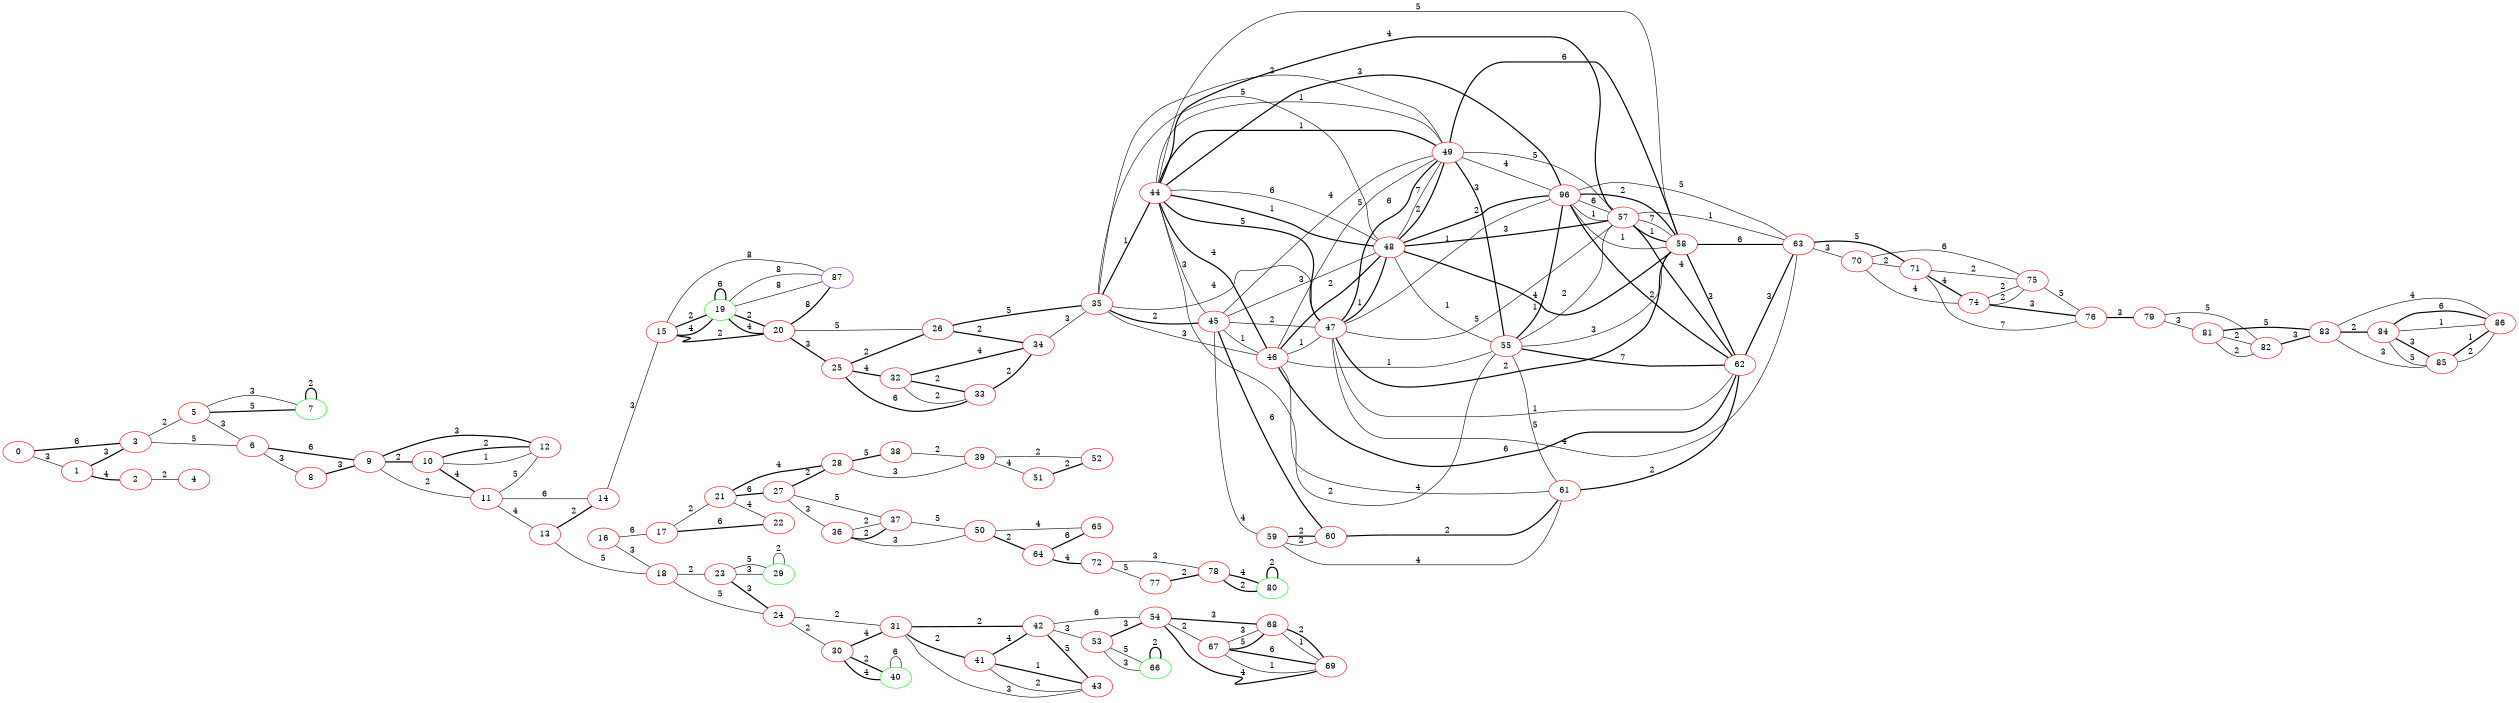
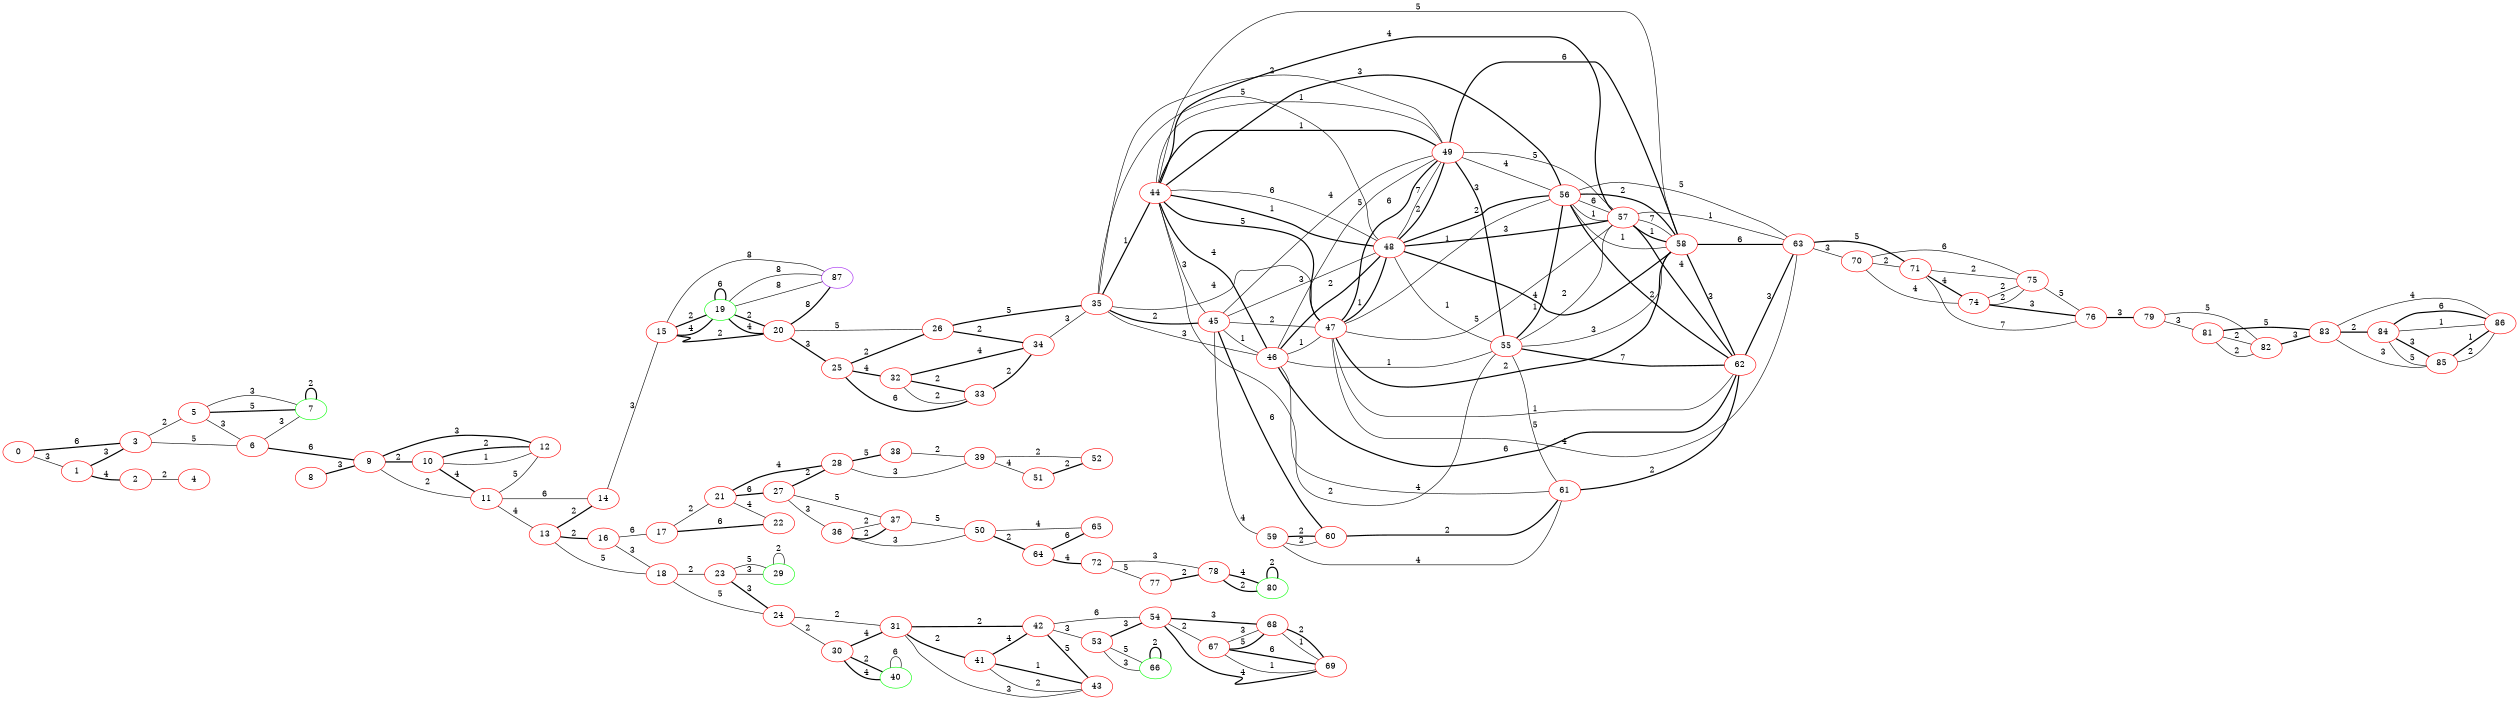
node "96": label "96" -> "56"
edge "6" -- "8": now "6" -- "7"
edge "13" -- "16": added, label "2"
